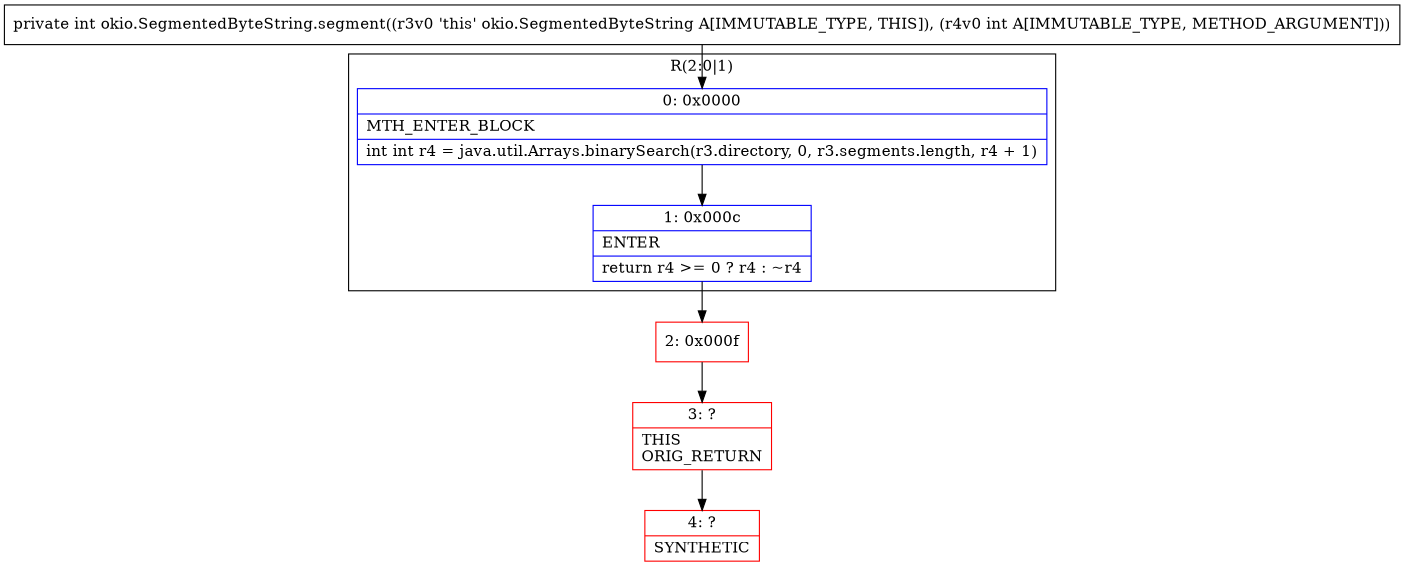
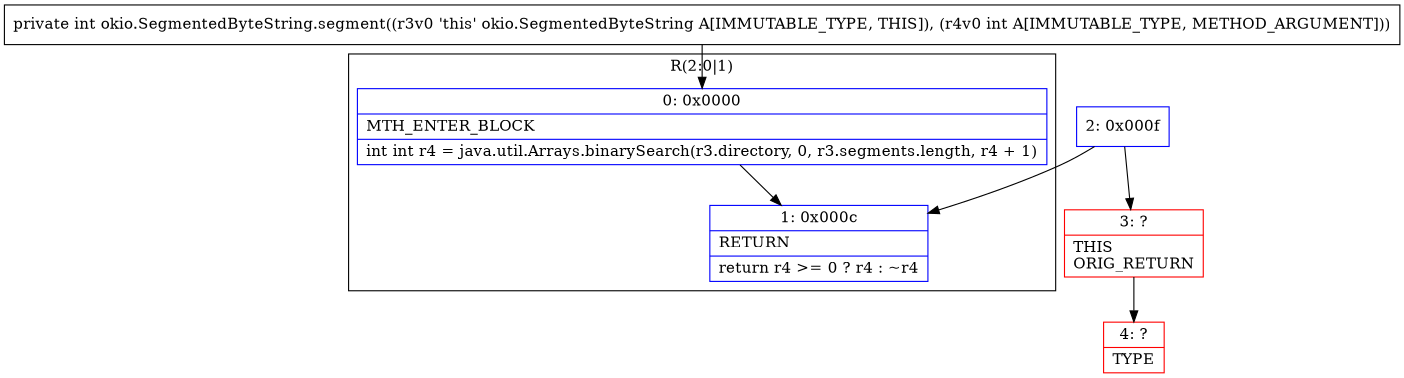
node "1: 0x000c": text "ENTER" -> "RETURN"
edge "1: 0x000c" -> "2: 0x000f": reversed
node "2: 0x000f": color red -> blue
node "4: ?": text "SYNTHETIC" -> "TYPE"
